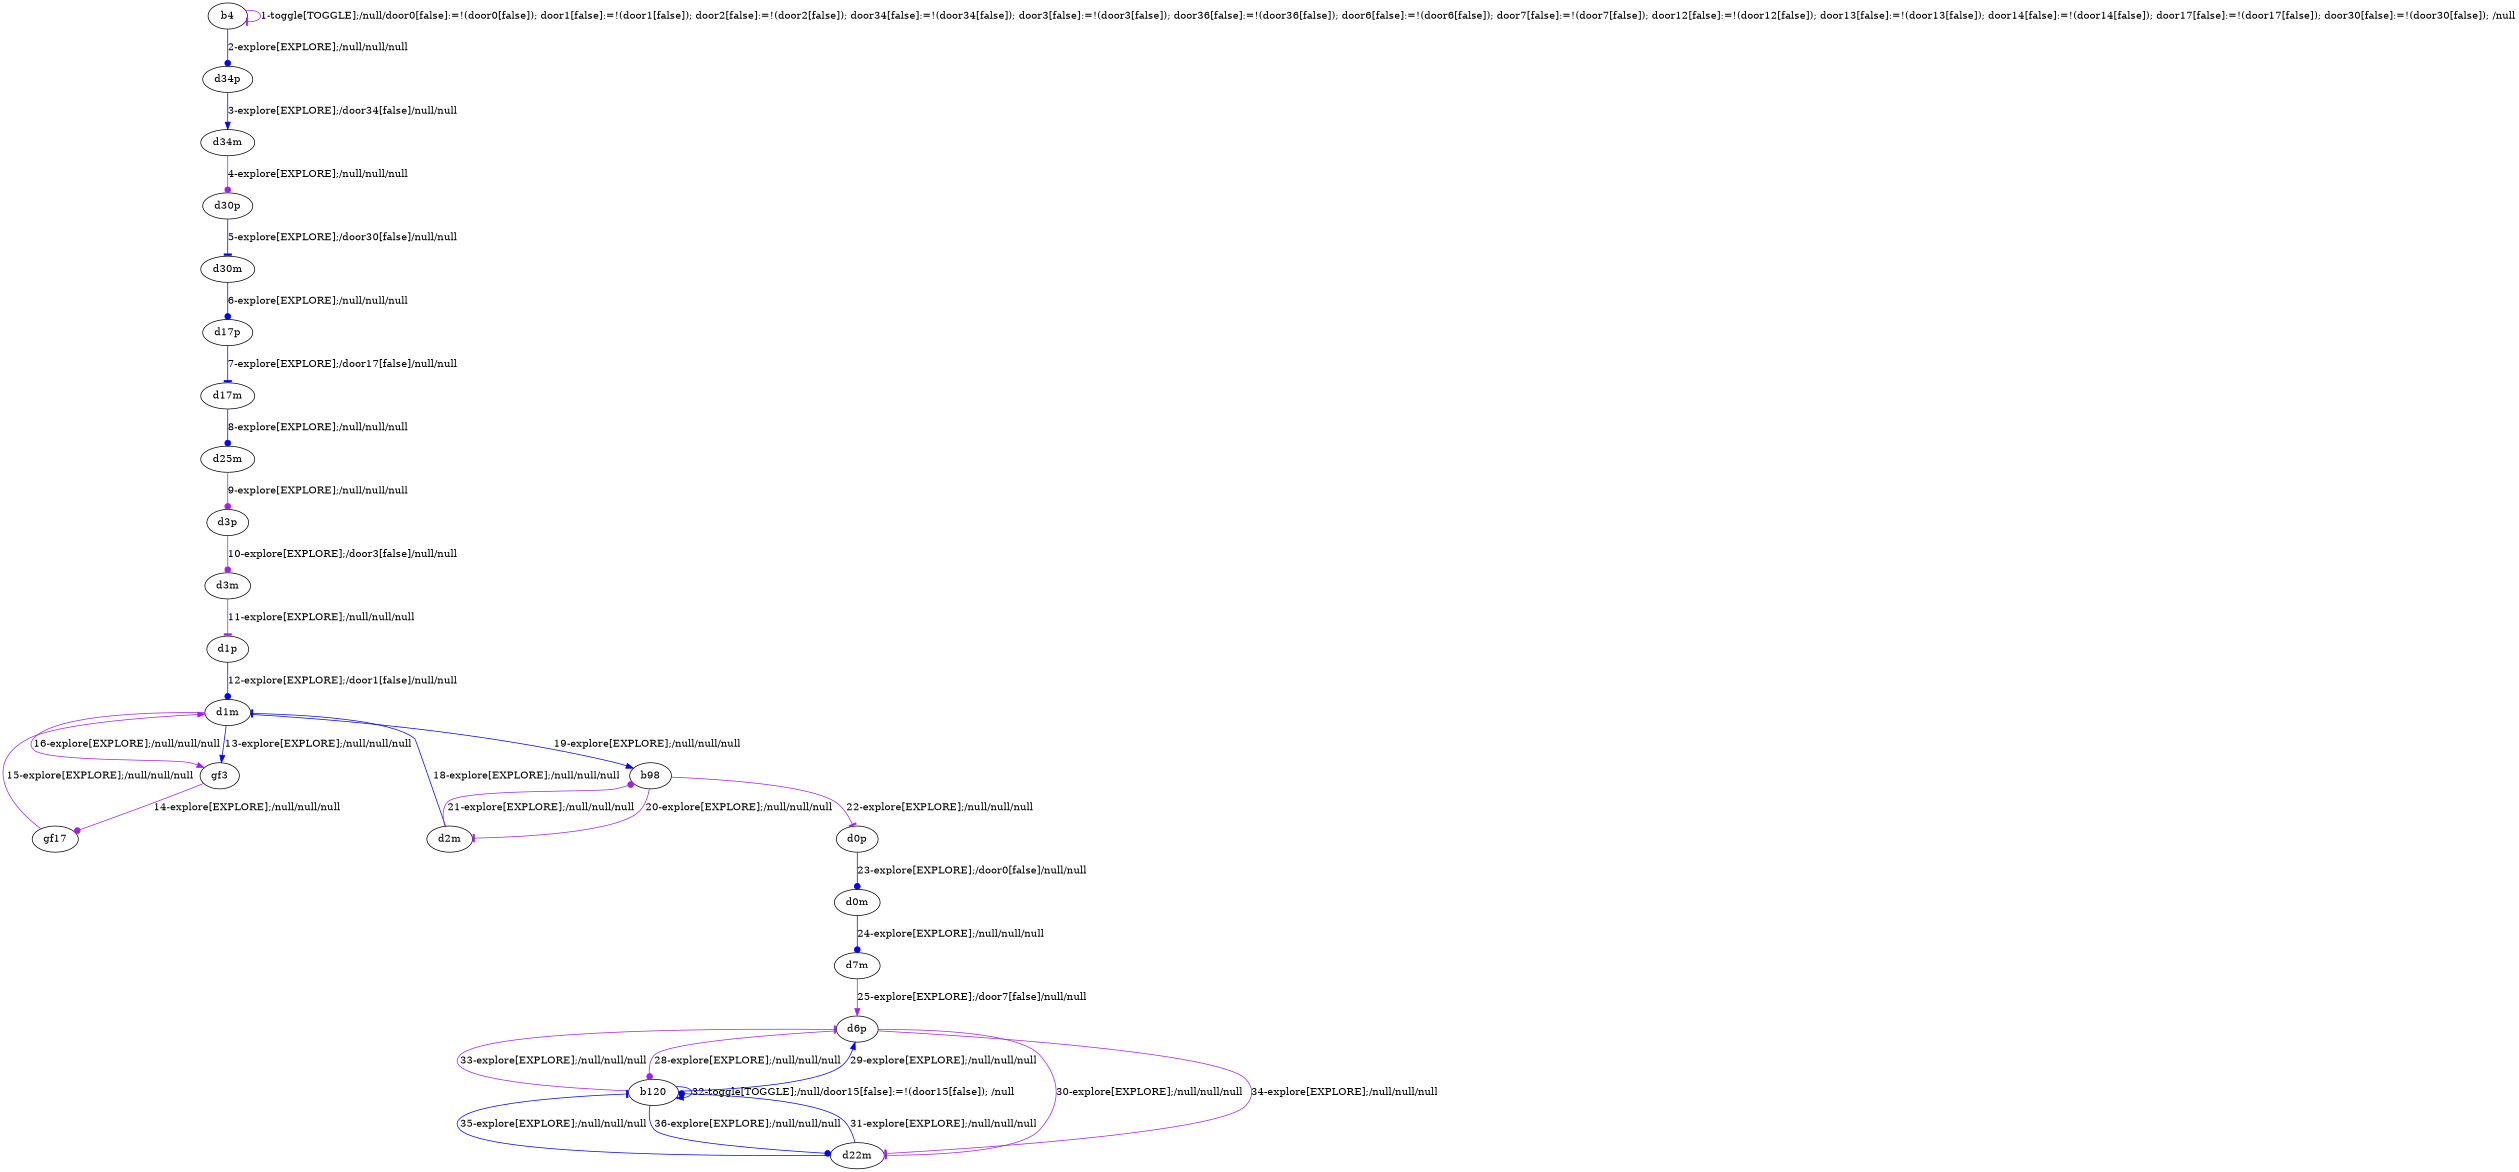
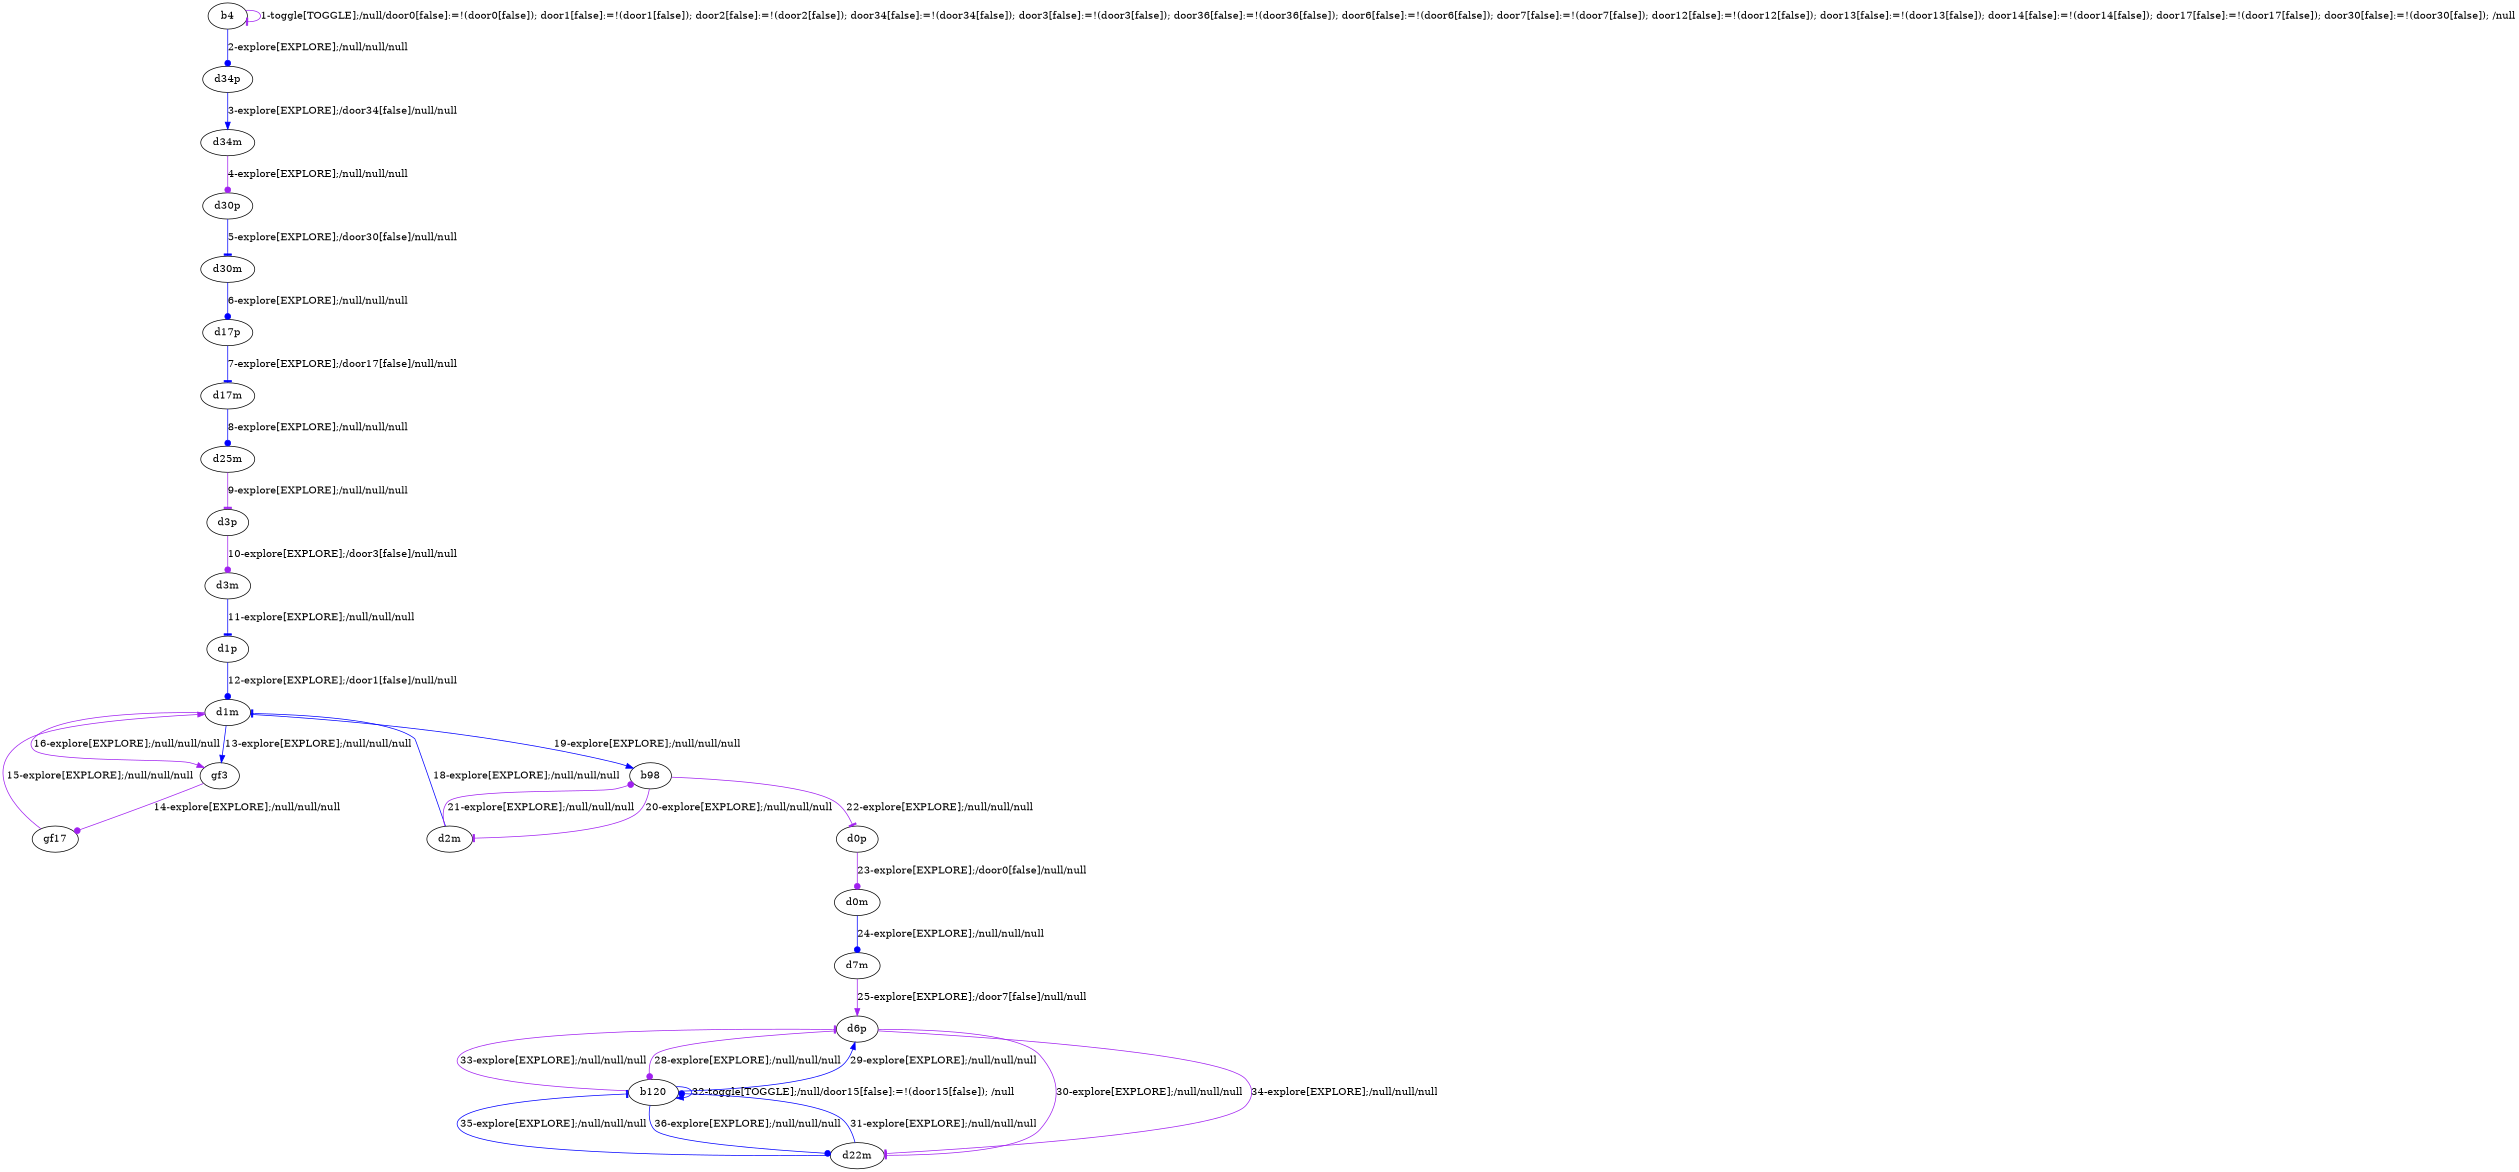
edge "d25m" -> "d3p": arrowhead dot -> tee
edge "d3m" -> "d1p": color purple -> blue
edge "d0p" -> "d0m": color blue -> purple
